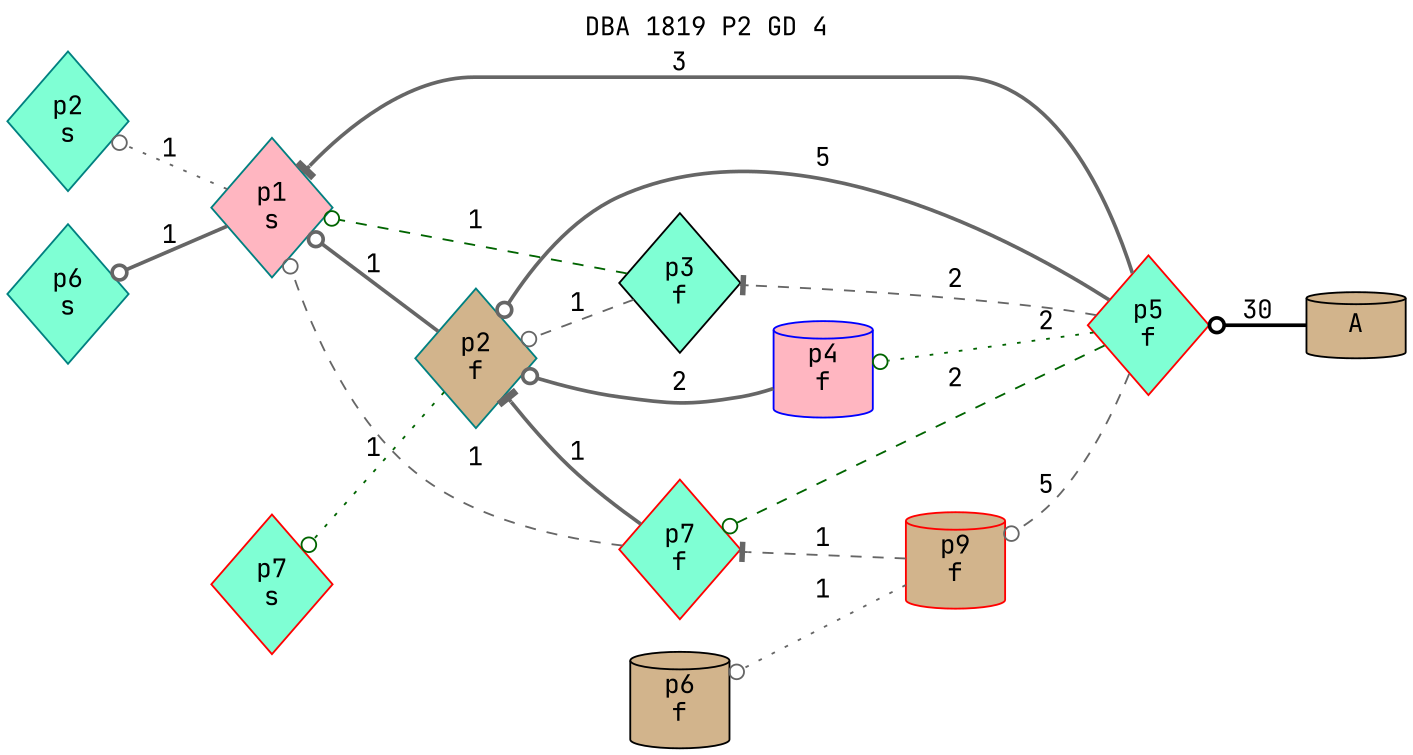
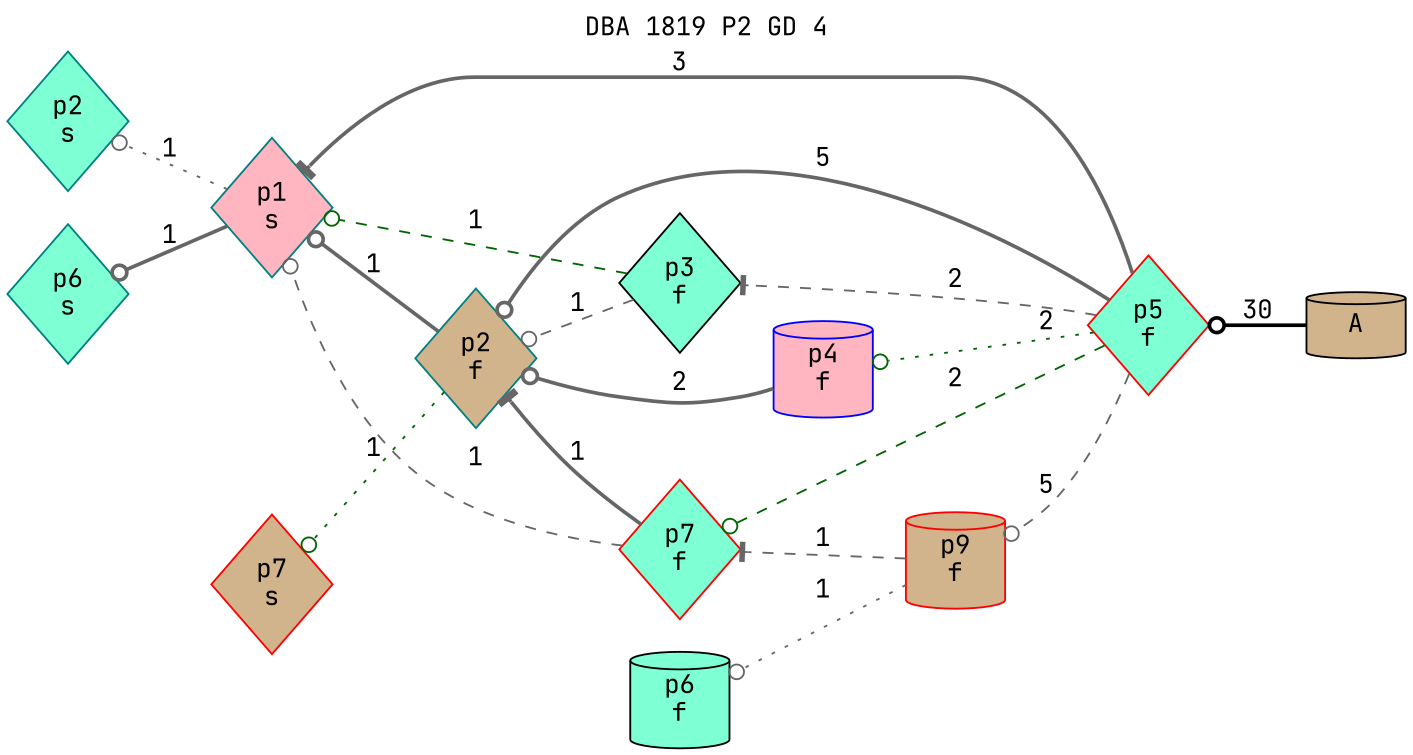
node "p7 s": fillcolor aquamarine -> tan
node "p6 f": fillcolor tan -> aquamarine
